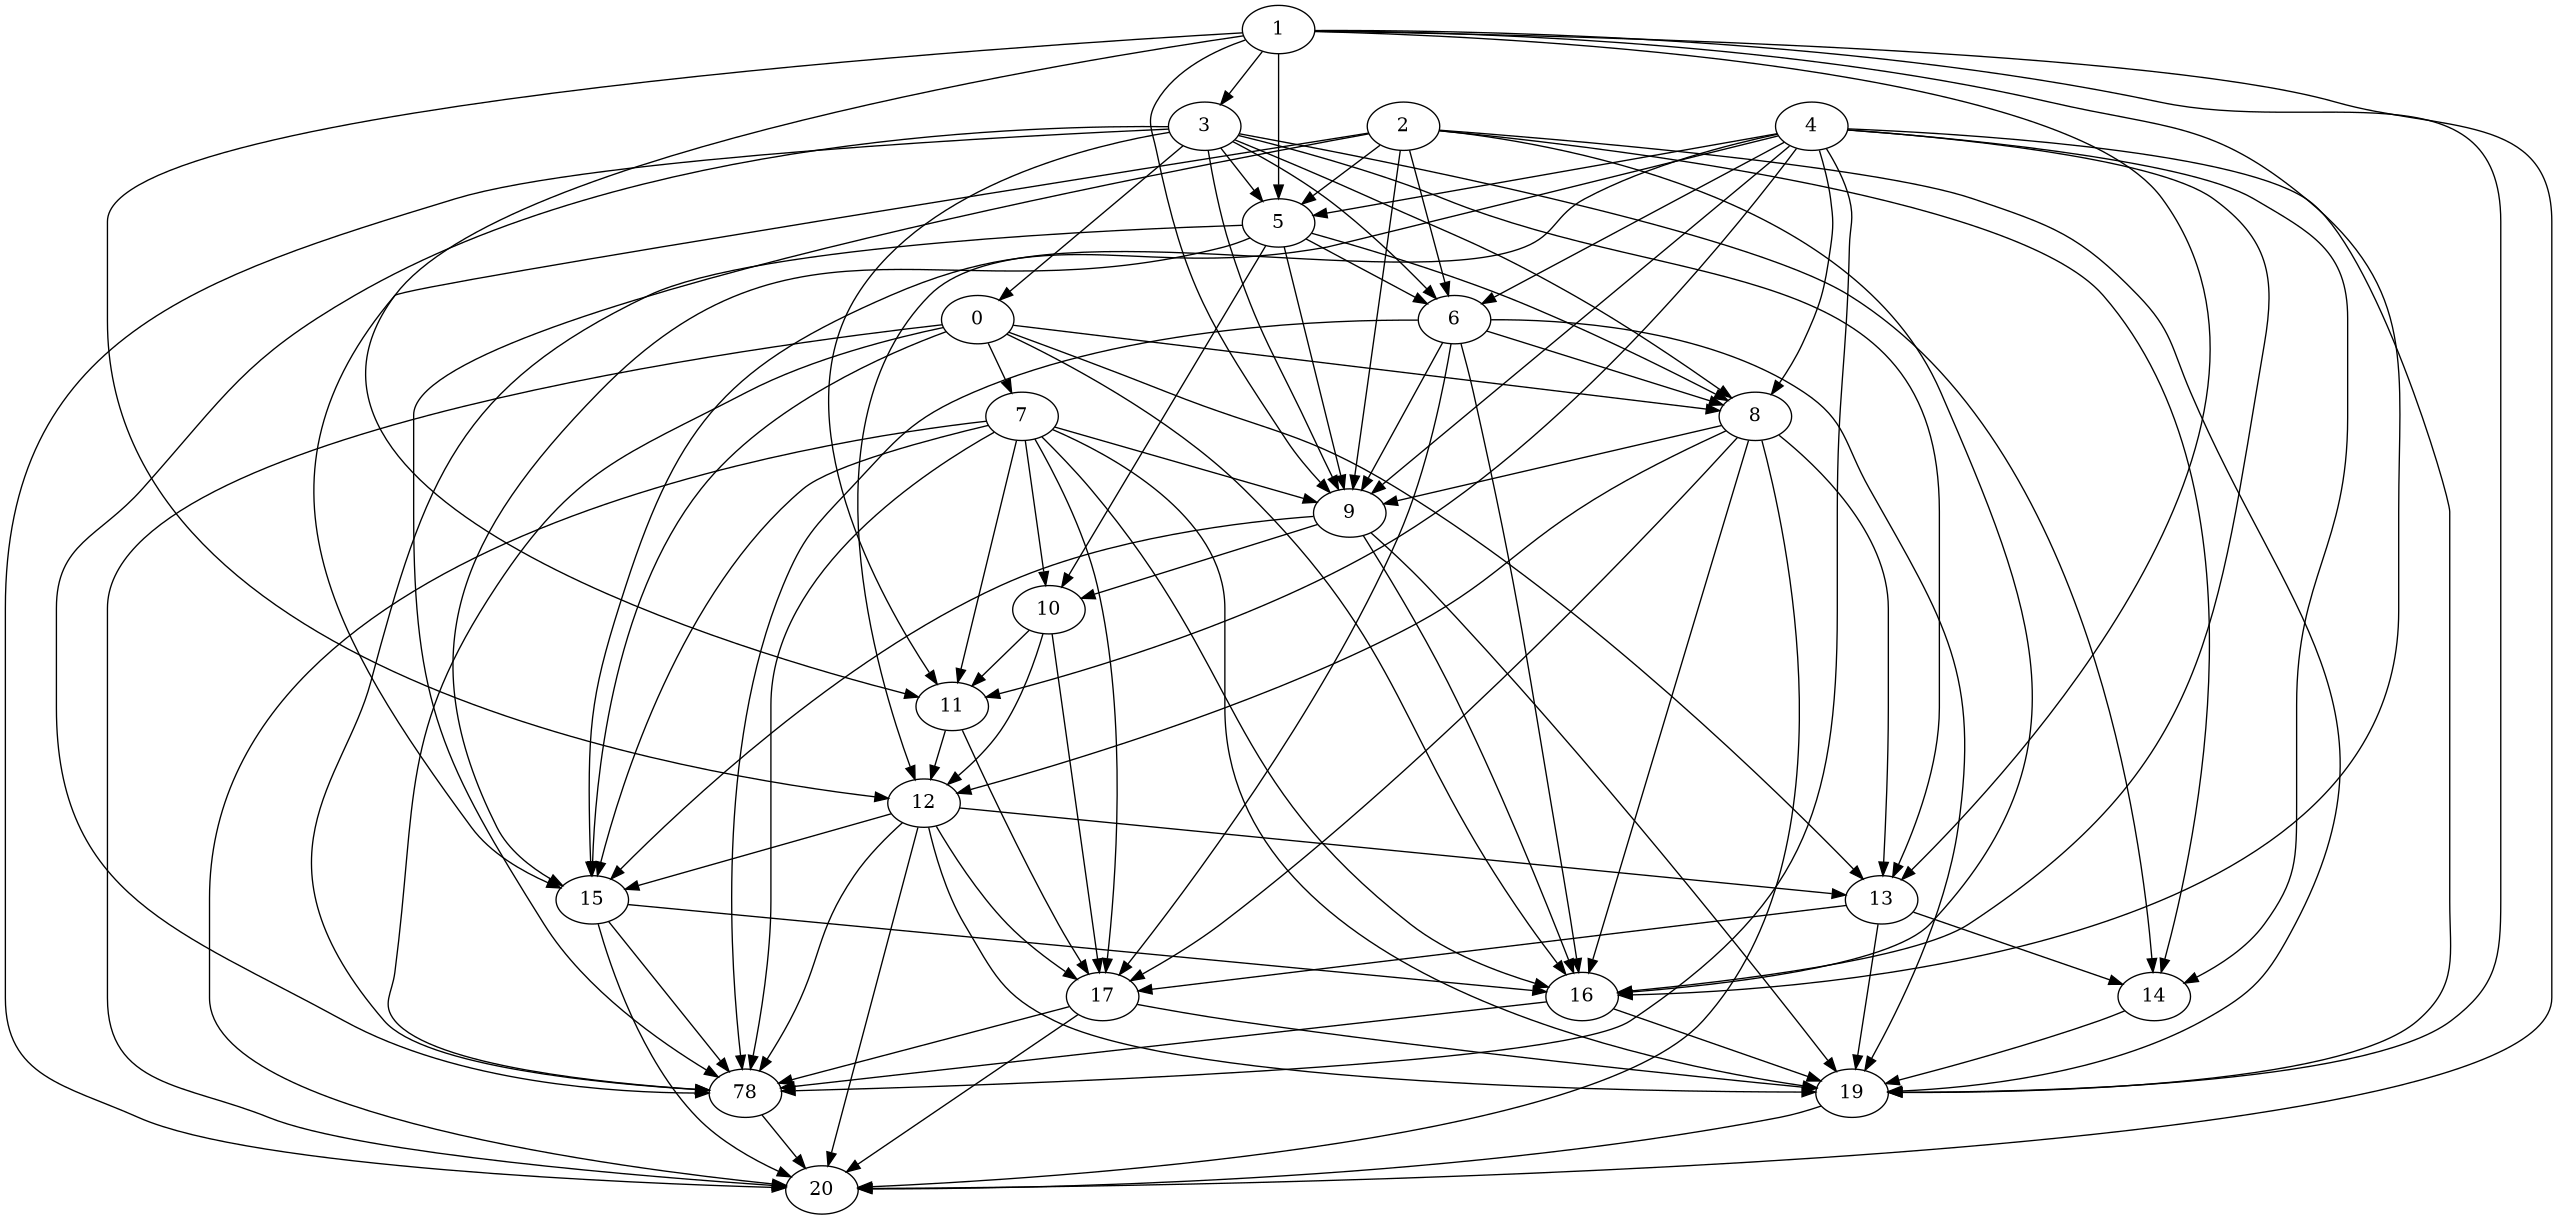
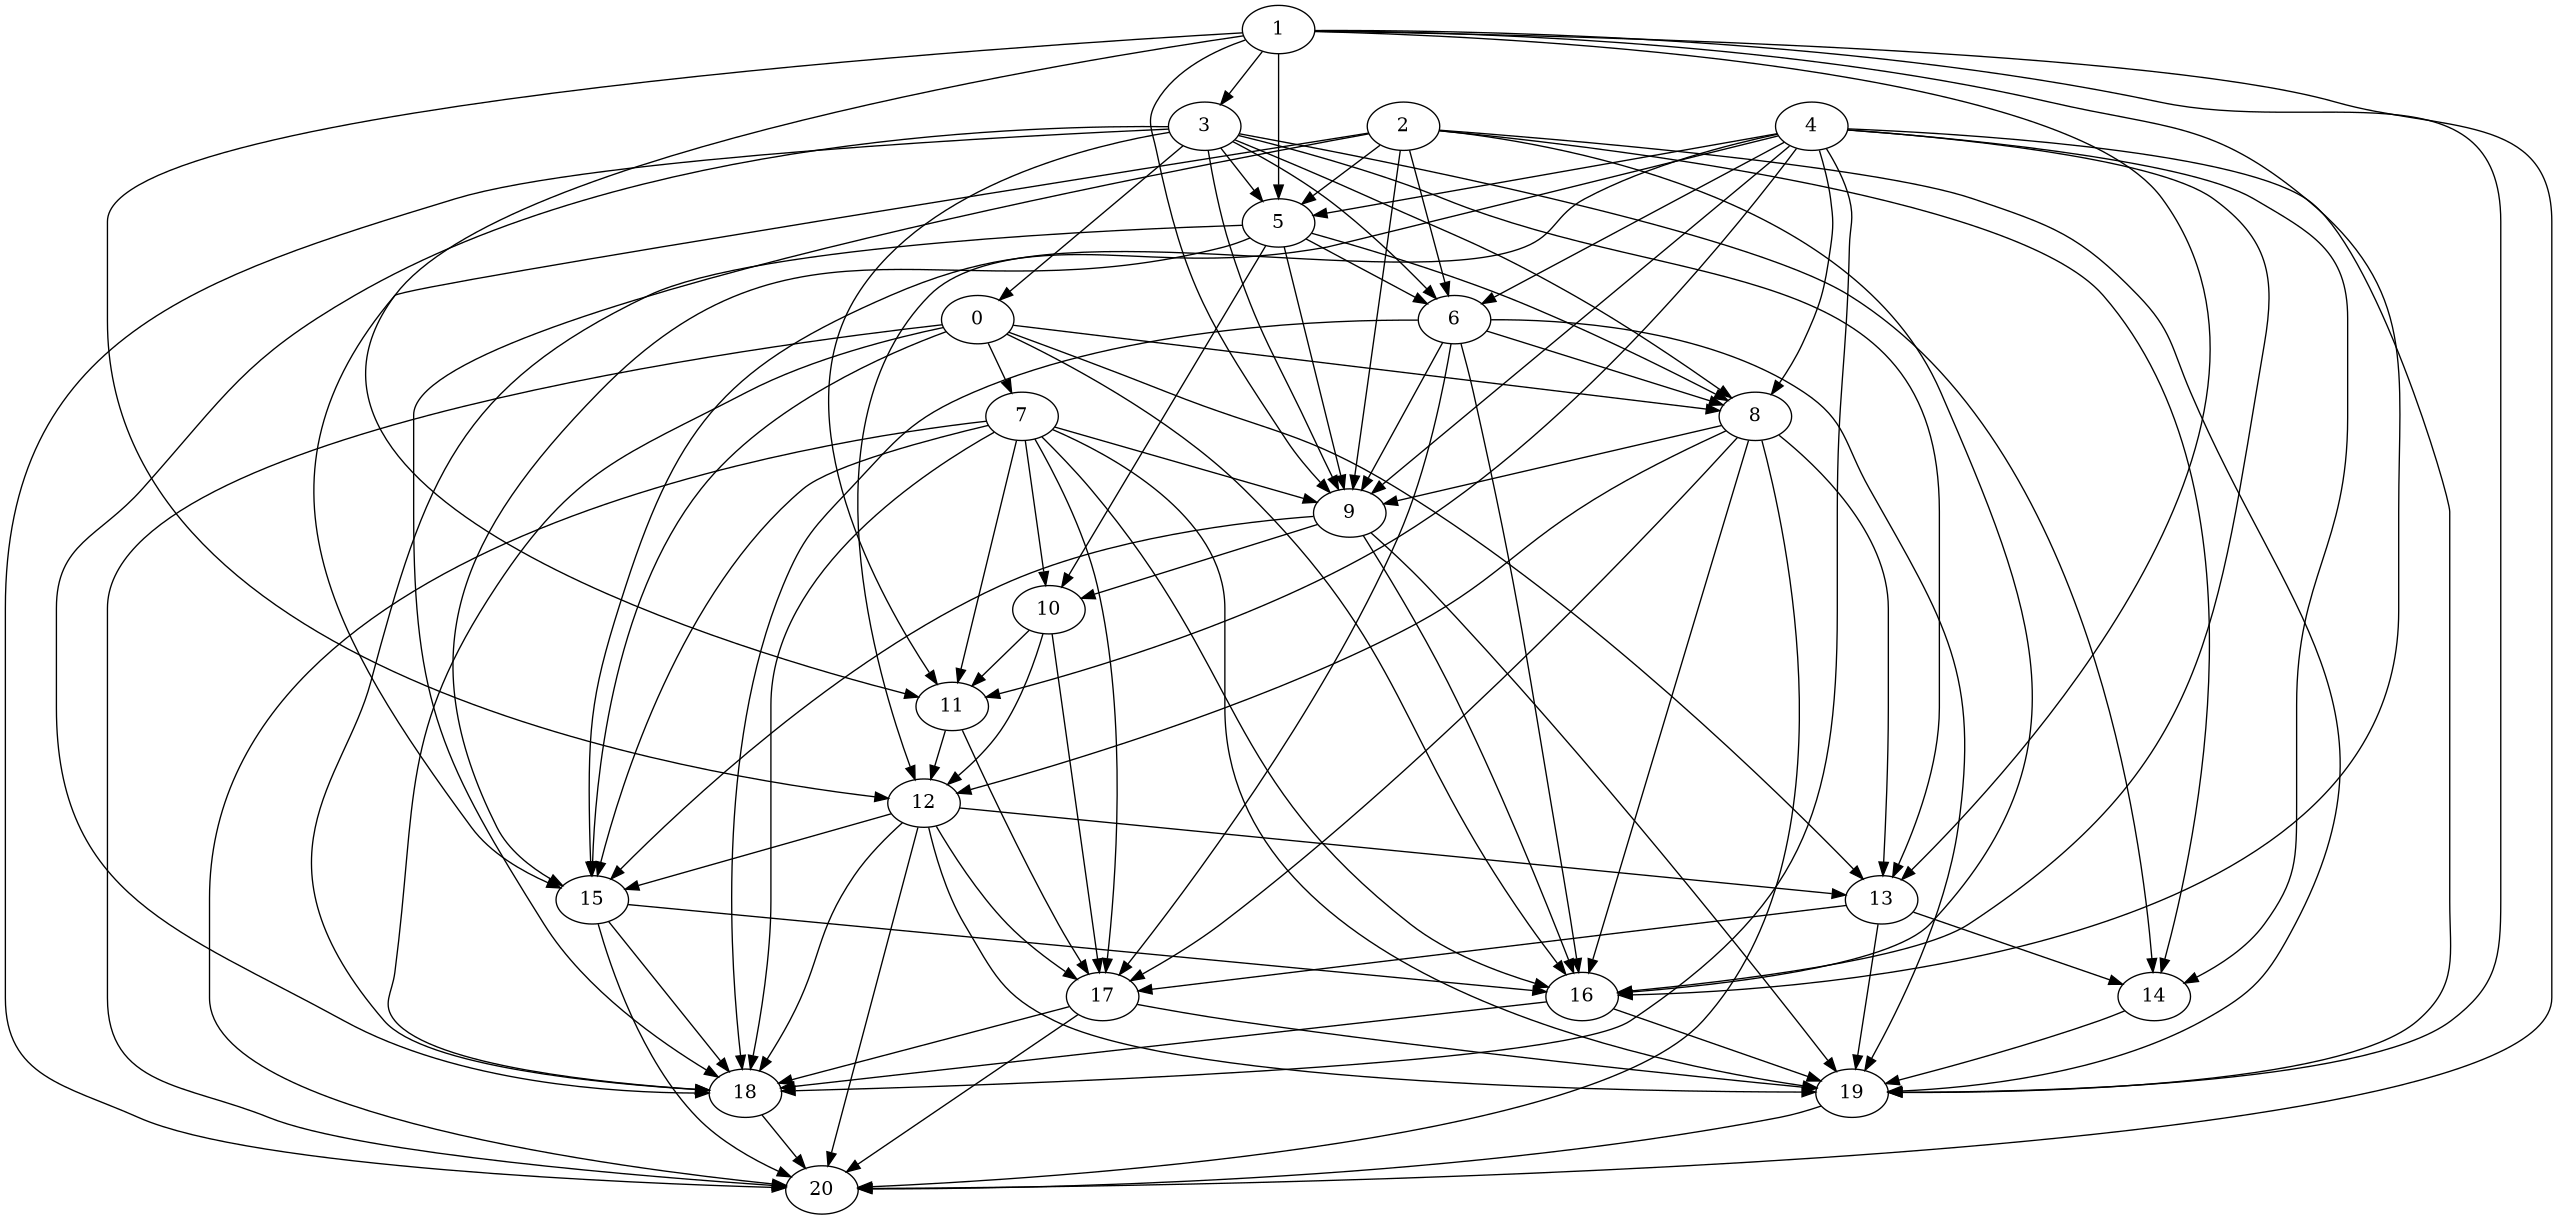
node "78": label "78" -> "18"
